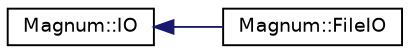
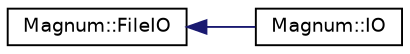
edge "Magnum::FileIO" -> "Magnum::IO": reversed
